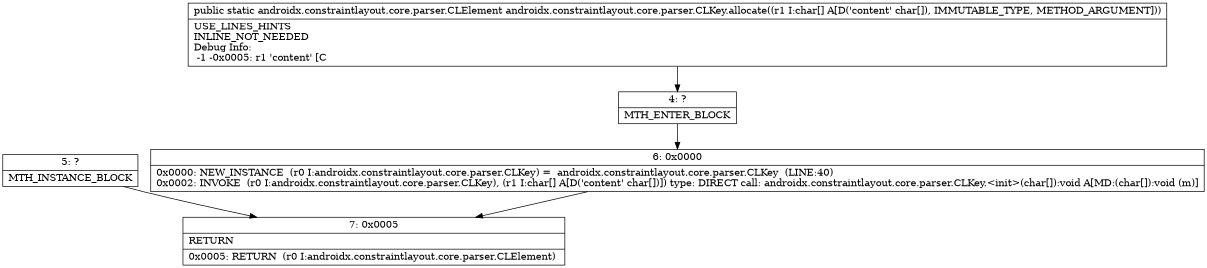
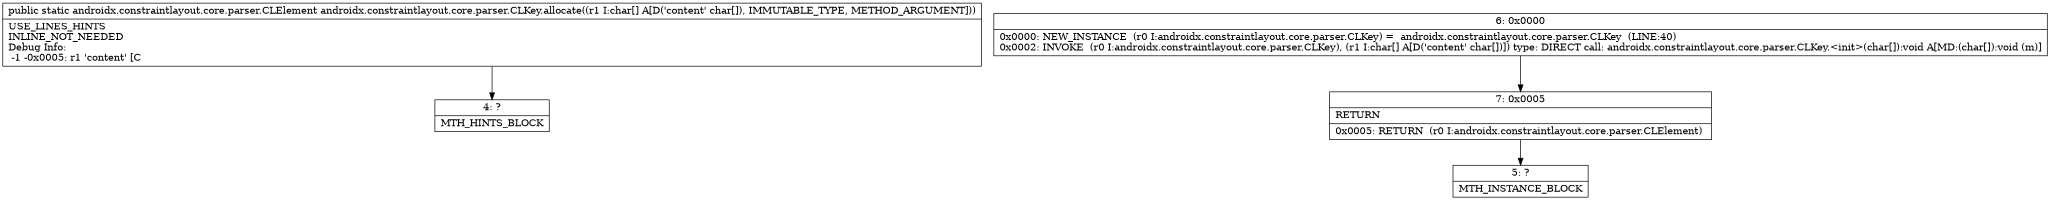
node "4: ?": text "MTH_ENTER_BLOCK" -> "MTH_HINTS_BLOCK"
edge "4: ?" -> "6: 0x0000": removed
edge "5: ?" -> "7: 0x0005": reversed
